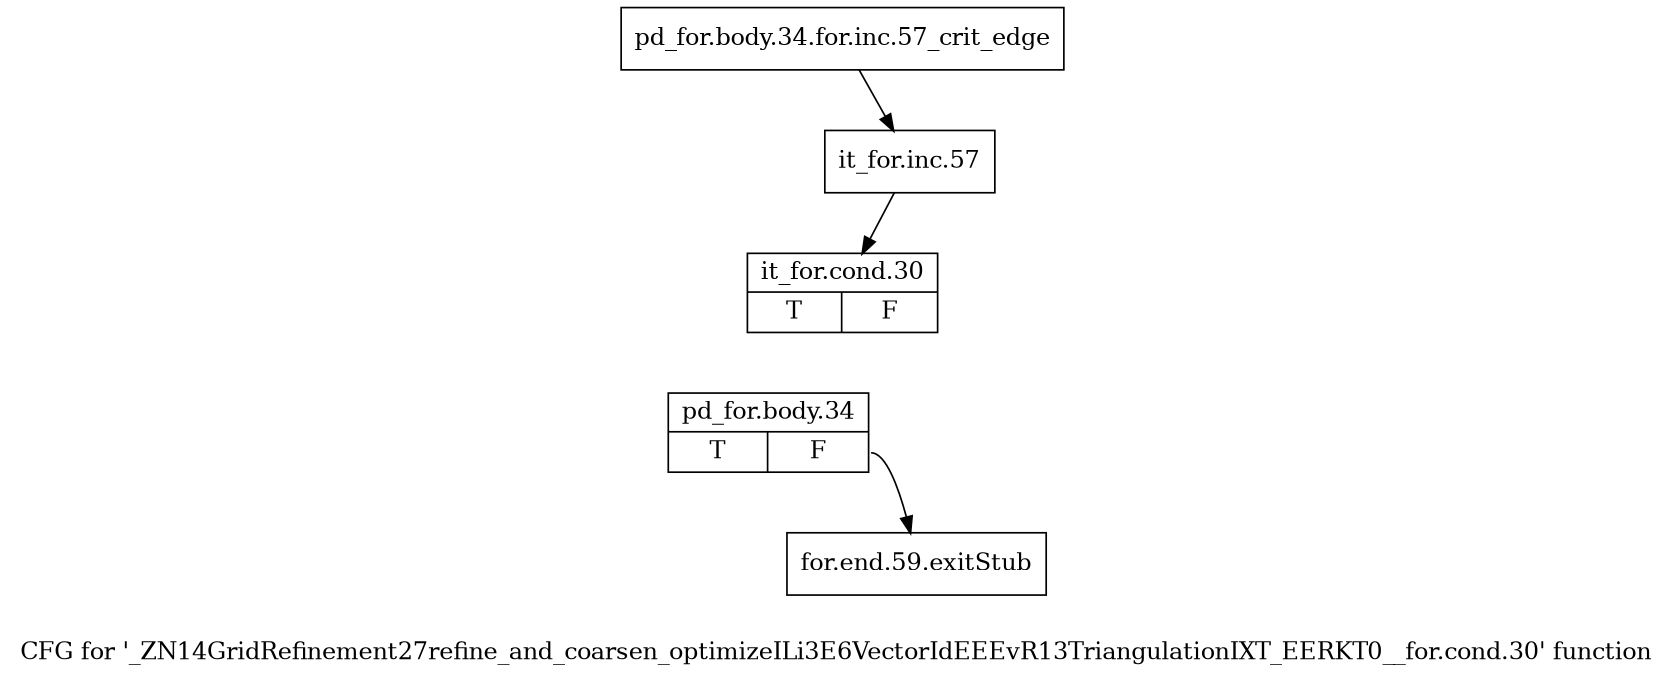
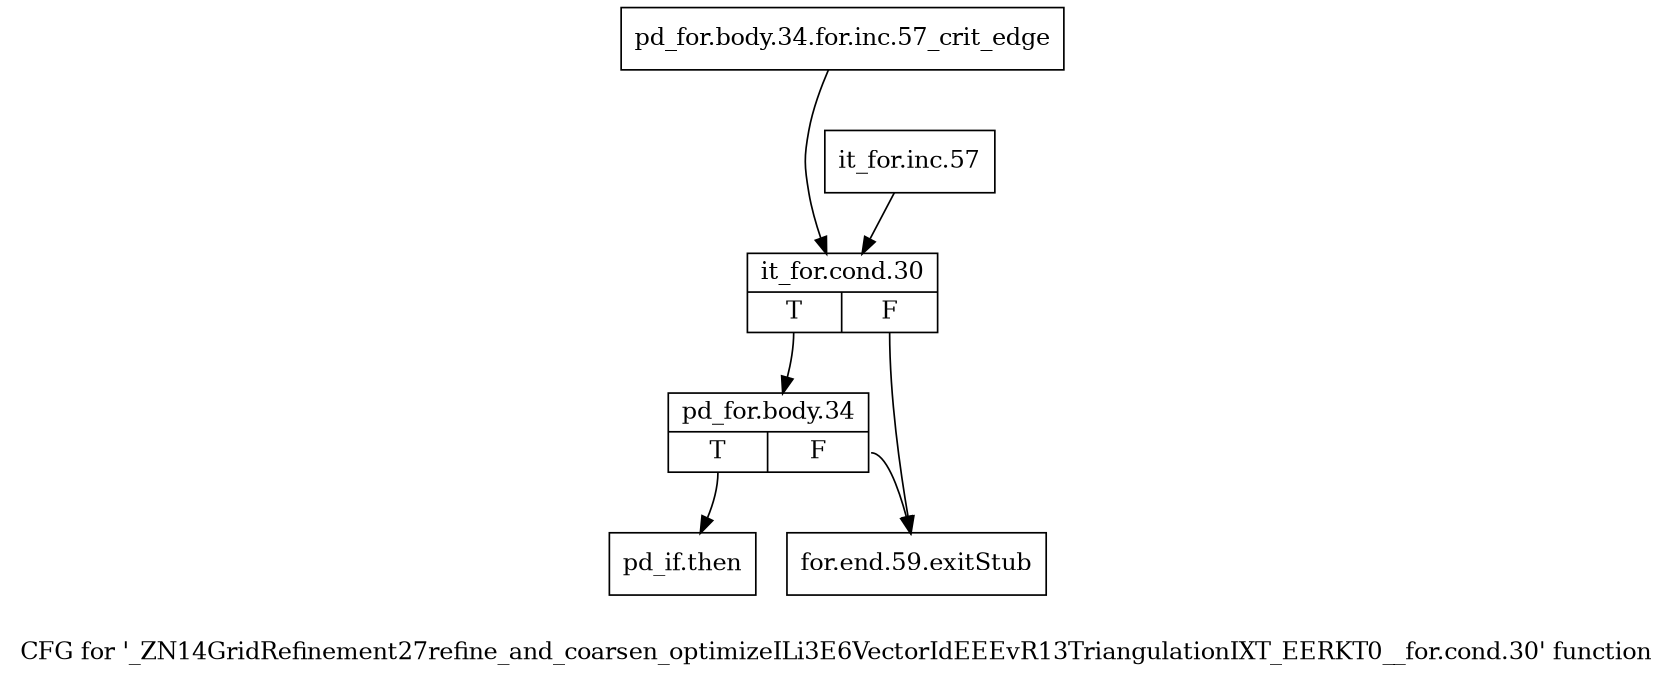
edge "pd_for.body.34.for.inc.57_crit_edge" -> "it_for.inc.57": now "pd_for.body.34.for.inc.57_crit_edge" -> "it_for.cond.30"
edge "it_for.cond.30" -> "pd_for.body.34": added
edge "it_for.cond.30" -> "for.end.59.exitStub": added
node "pd_if.then": added
